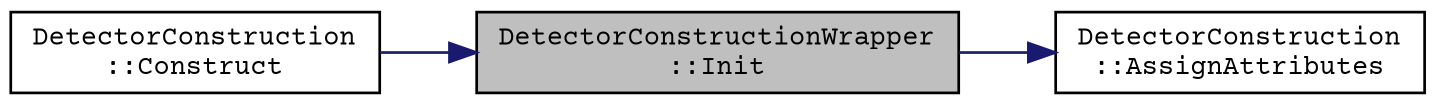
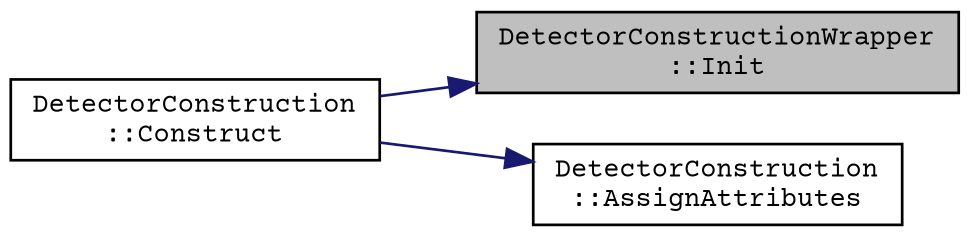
edge "DetectorConstructionWrapper ::Init" -> "DetectorConstruction ::AssignAttributes": now "DetectorConstruction ::Construct" -> "DetectorConstruction ::AssignAttributes"
